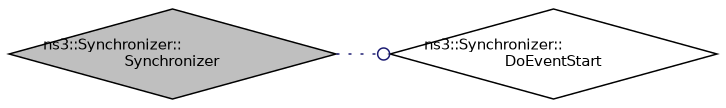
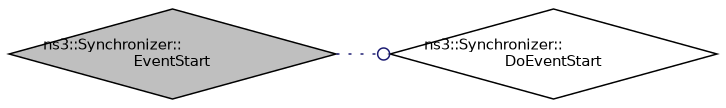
node "ns3::Synchronizer:: Synchronizer": label "ns3::Synchronizer:: Synchronizer" -> "ns3::Synchronizer:: EventStart"
